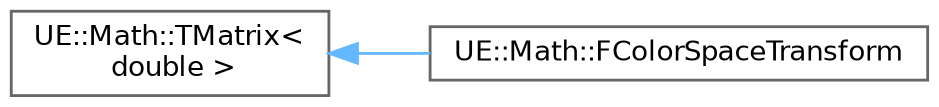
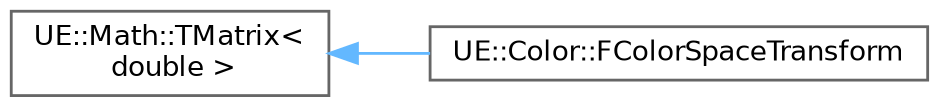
node "UE::Math::FColorSpaceTransform": label "UE::Math::FColorSpaceTransform" -> "UE::Color::FColorSpaceTransform"
